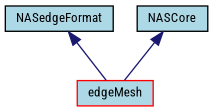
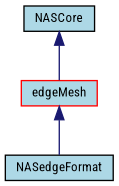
edge "edgeMesh" -> "NASedgeFormat": reversed
